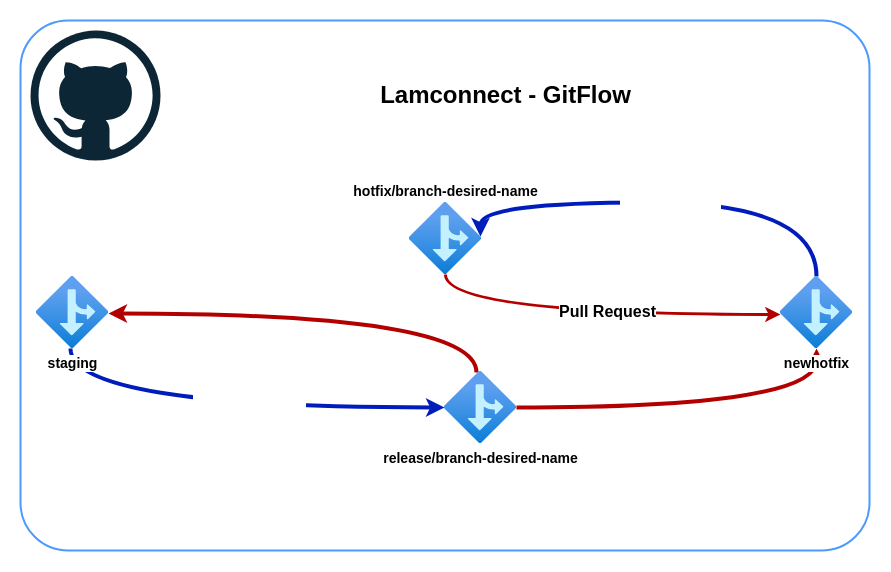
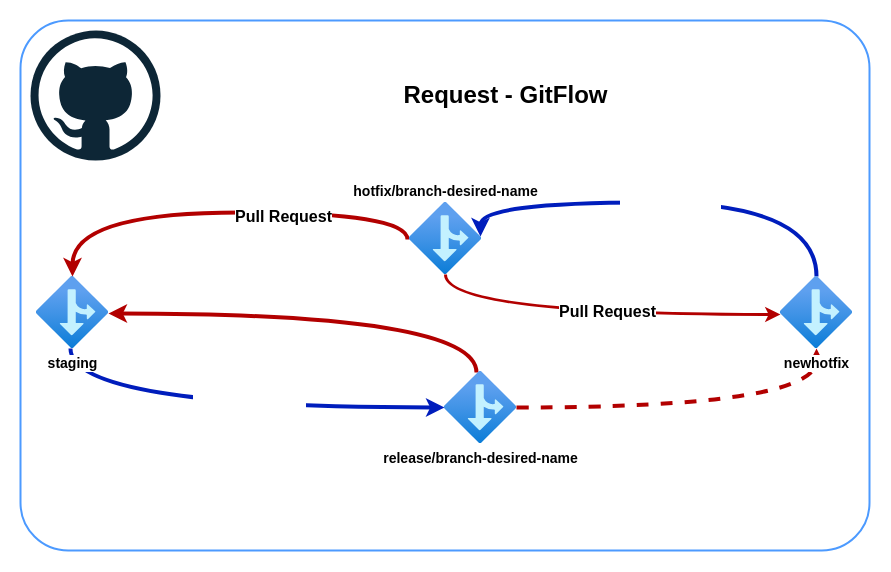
node "Lamconnect - GitFlow": label "Lamconnect - GitFlow" -> "Request - GitFlow"
edge "hotfix/branch-desired-name" -> "staging": added, label "Pull Request"
edge "release/branch-desired-name" -> "newhotfix": style solid -> dashed
